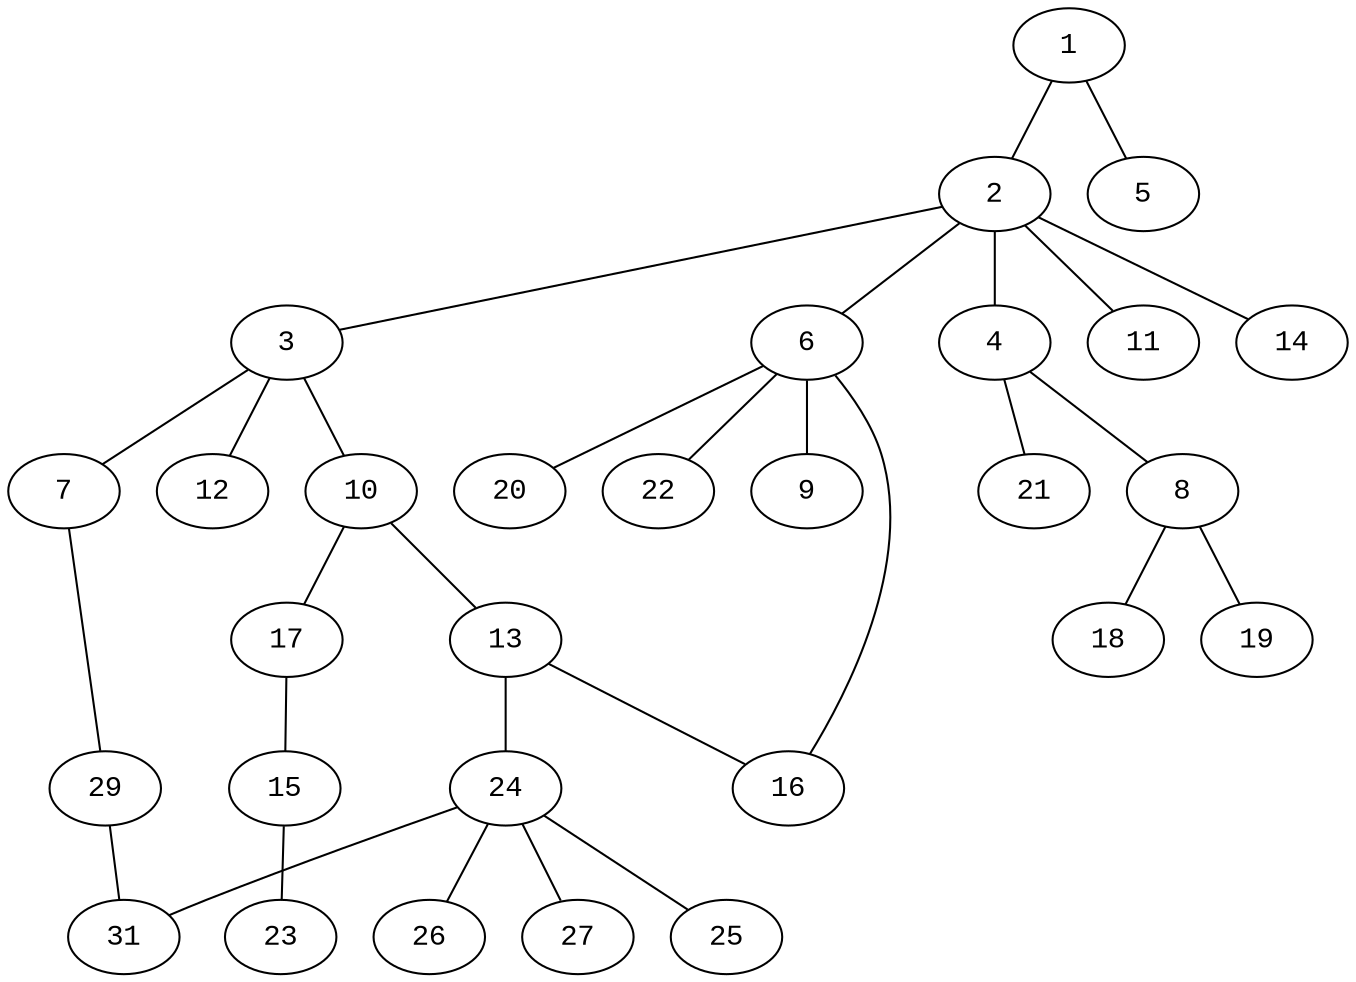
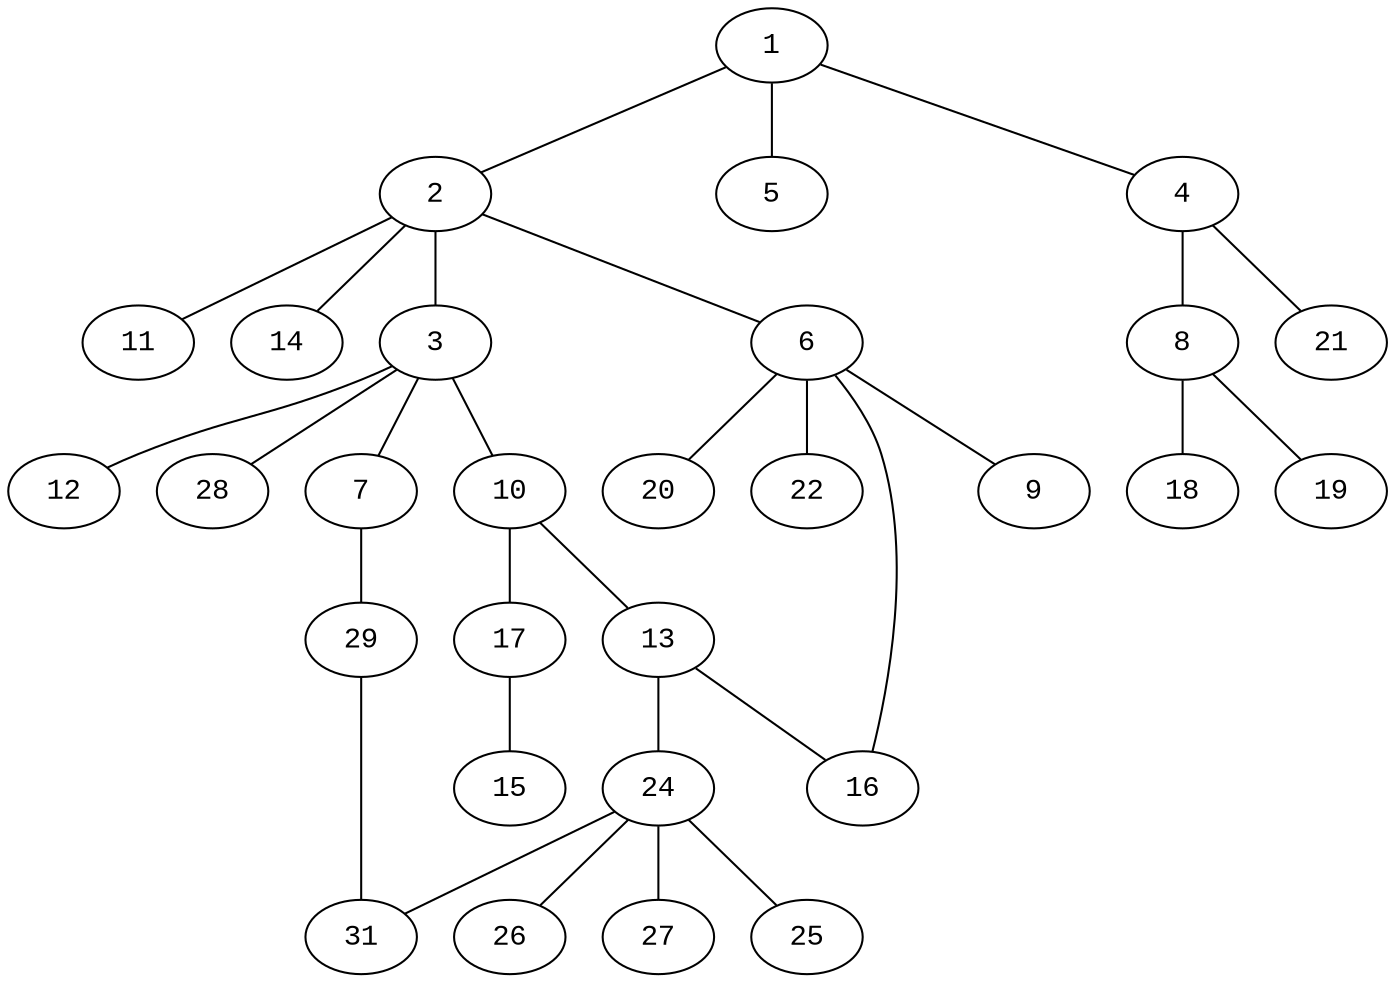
edge "2" -- "4": now "1" -- "4"
node "28": added
node "23": removed
